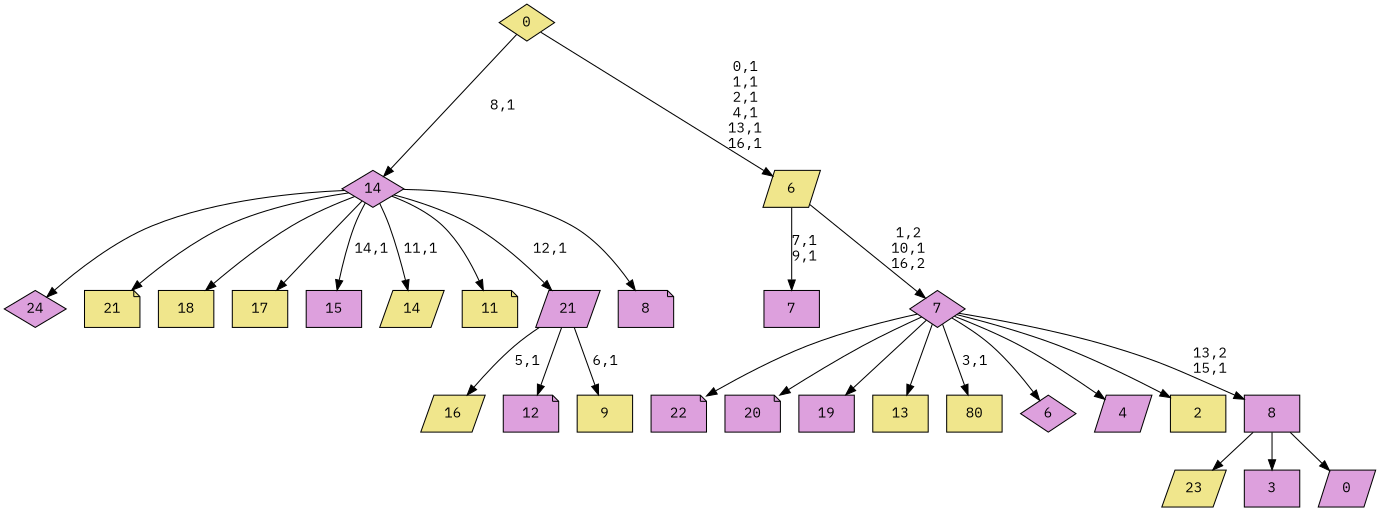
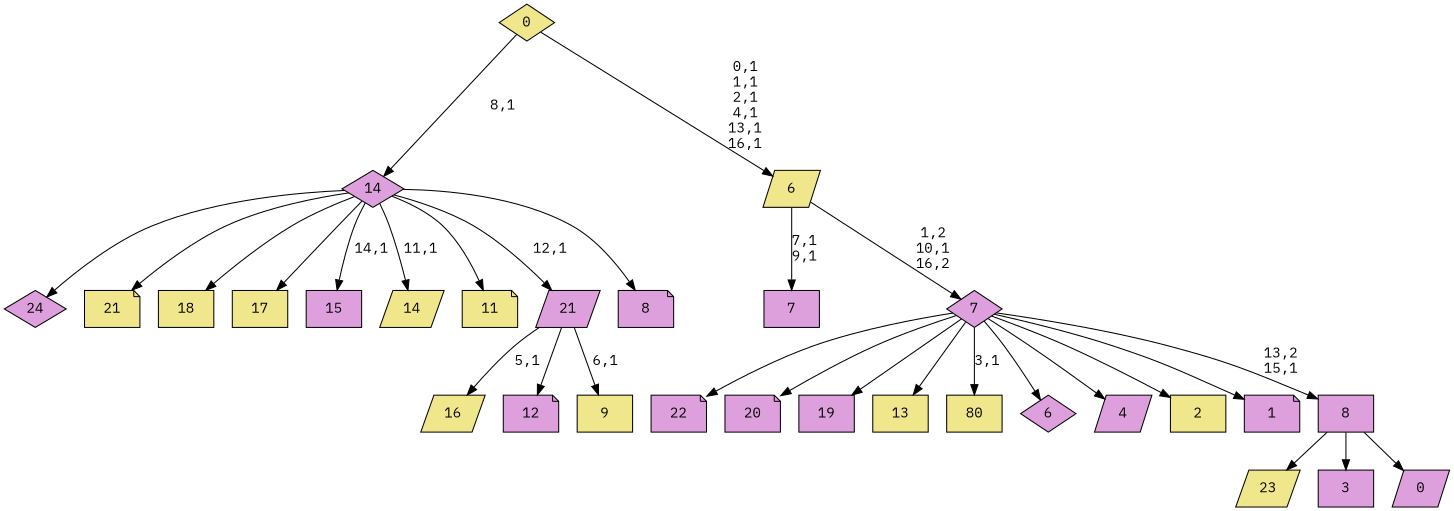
node "1": added
